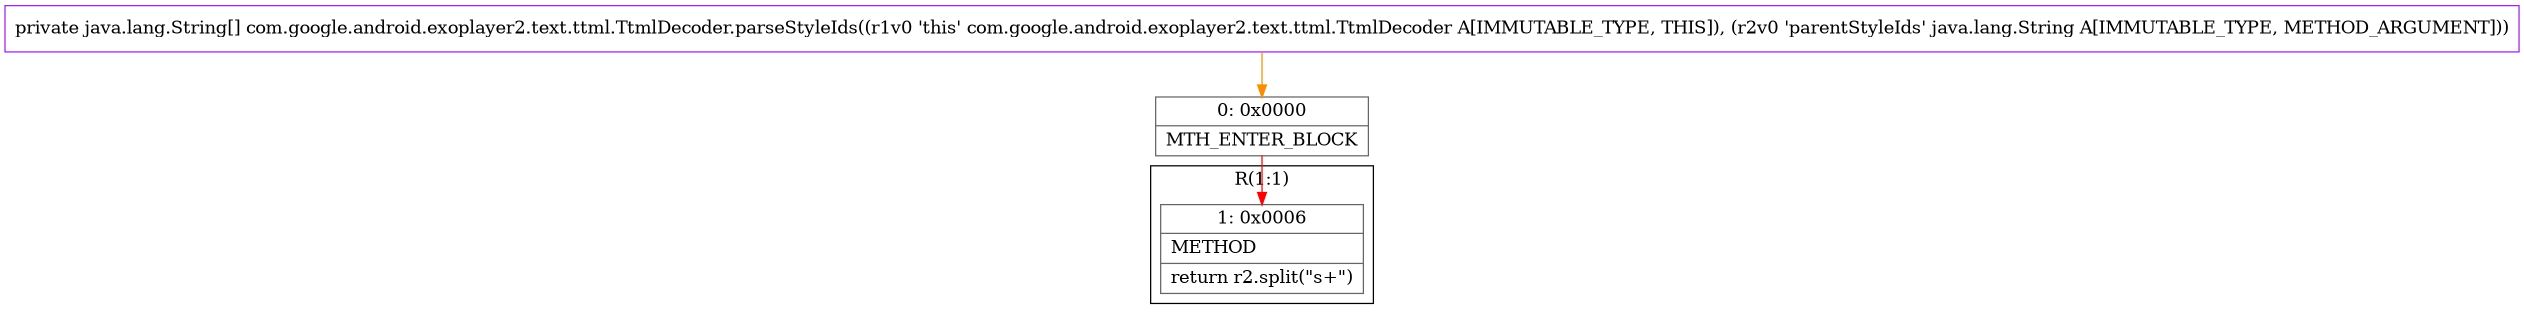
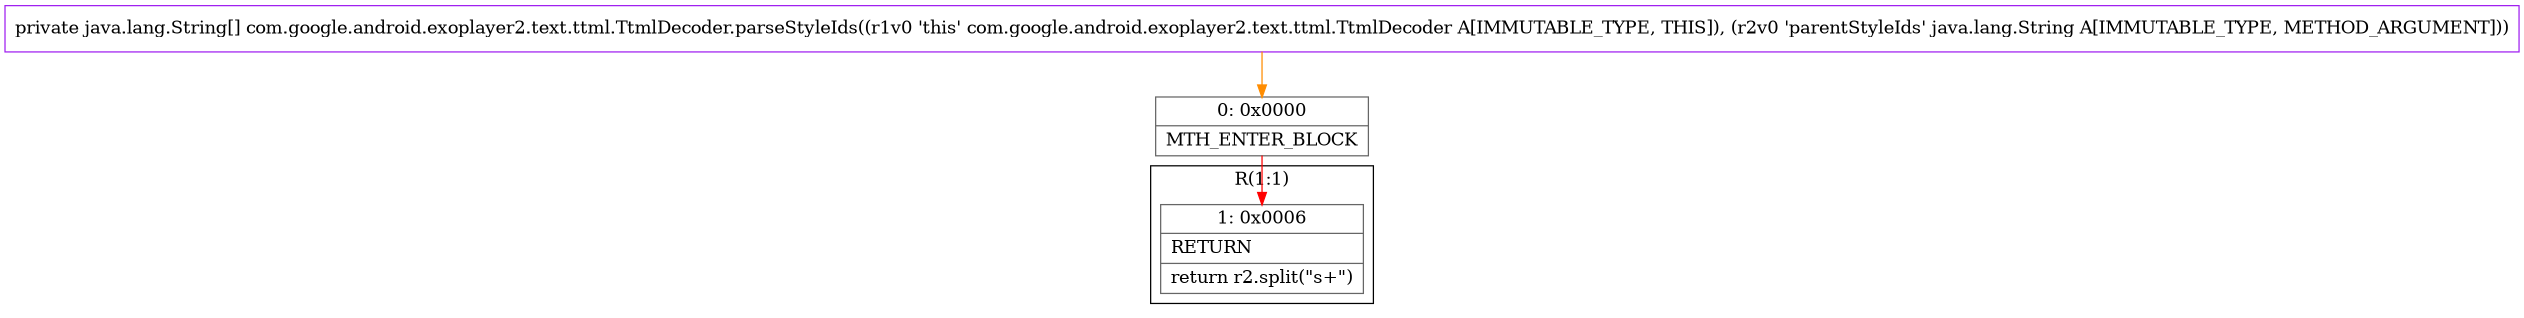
node "1: 0x0006": text "METHOD" -> "RETURN"
